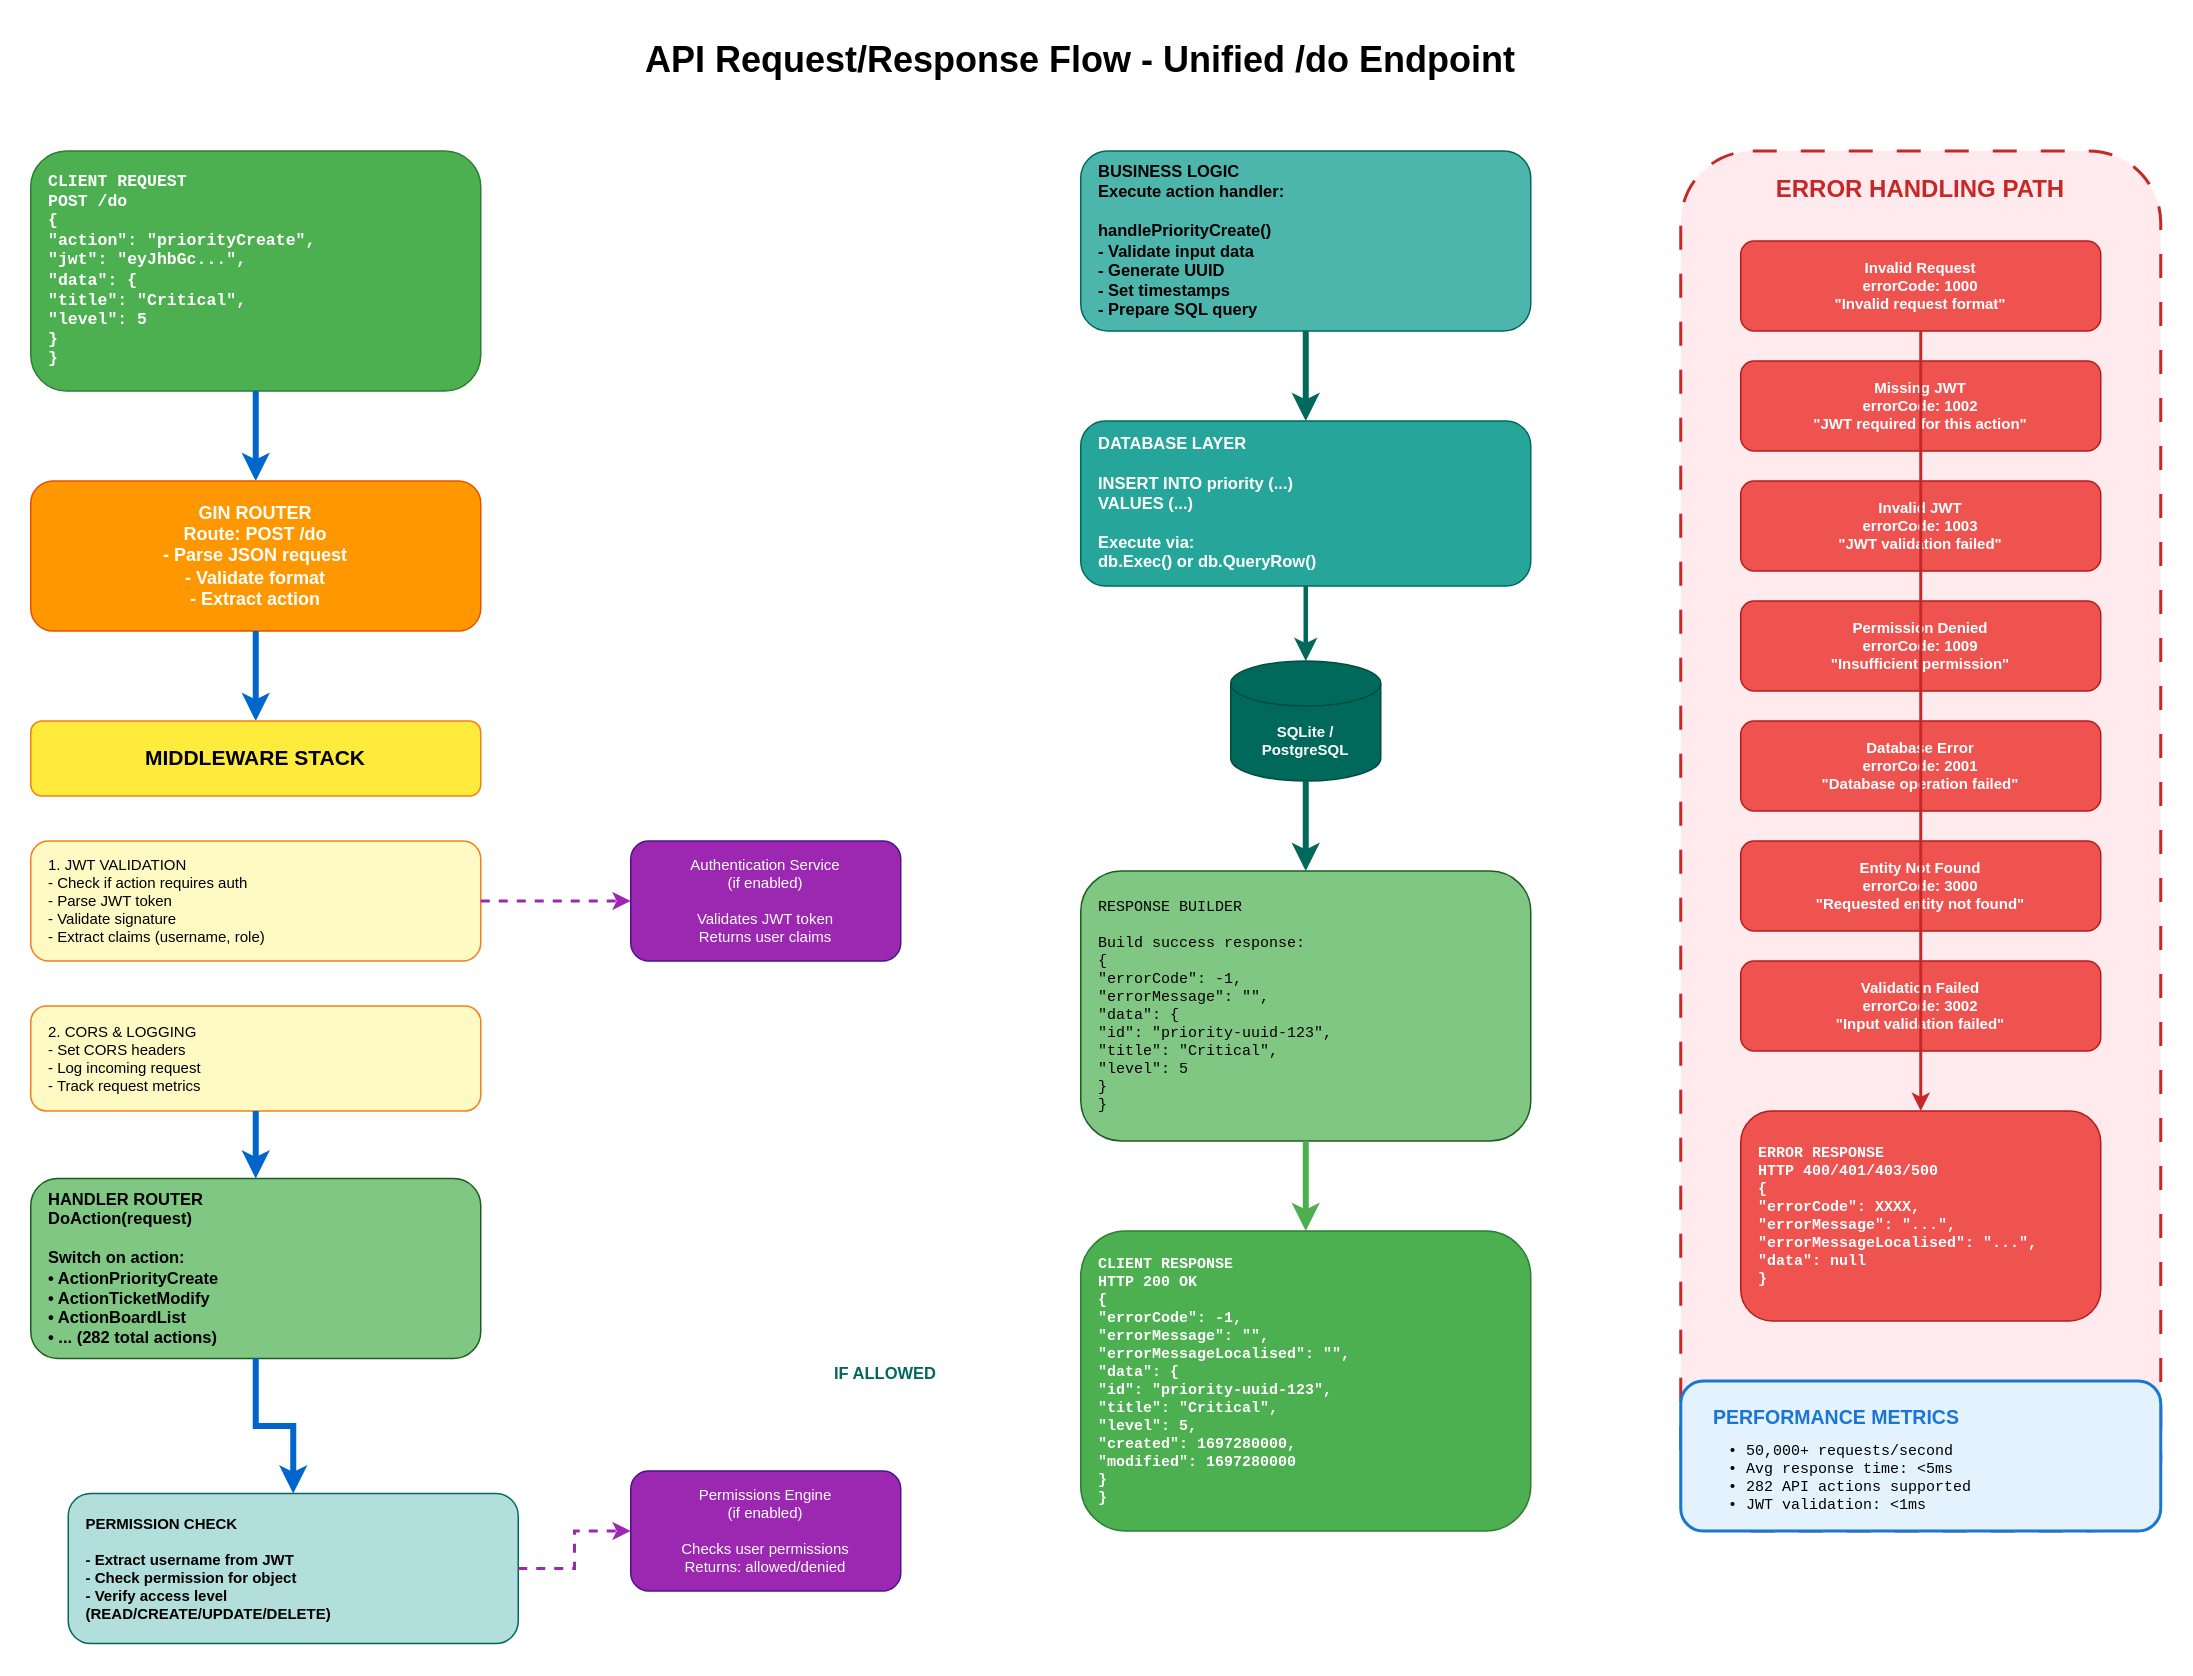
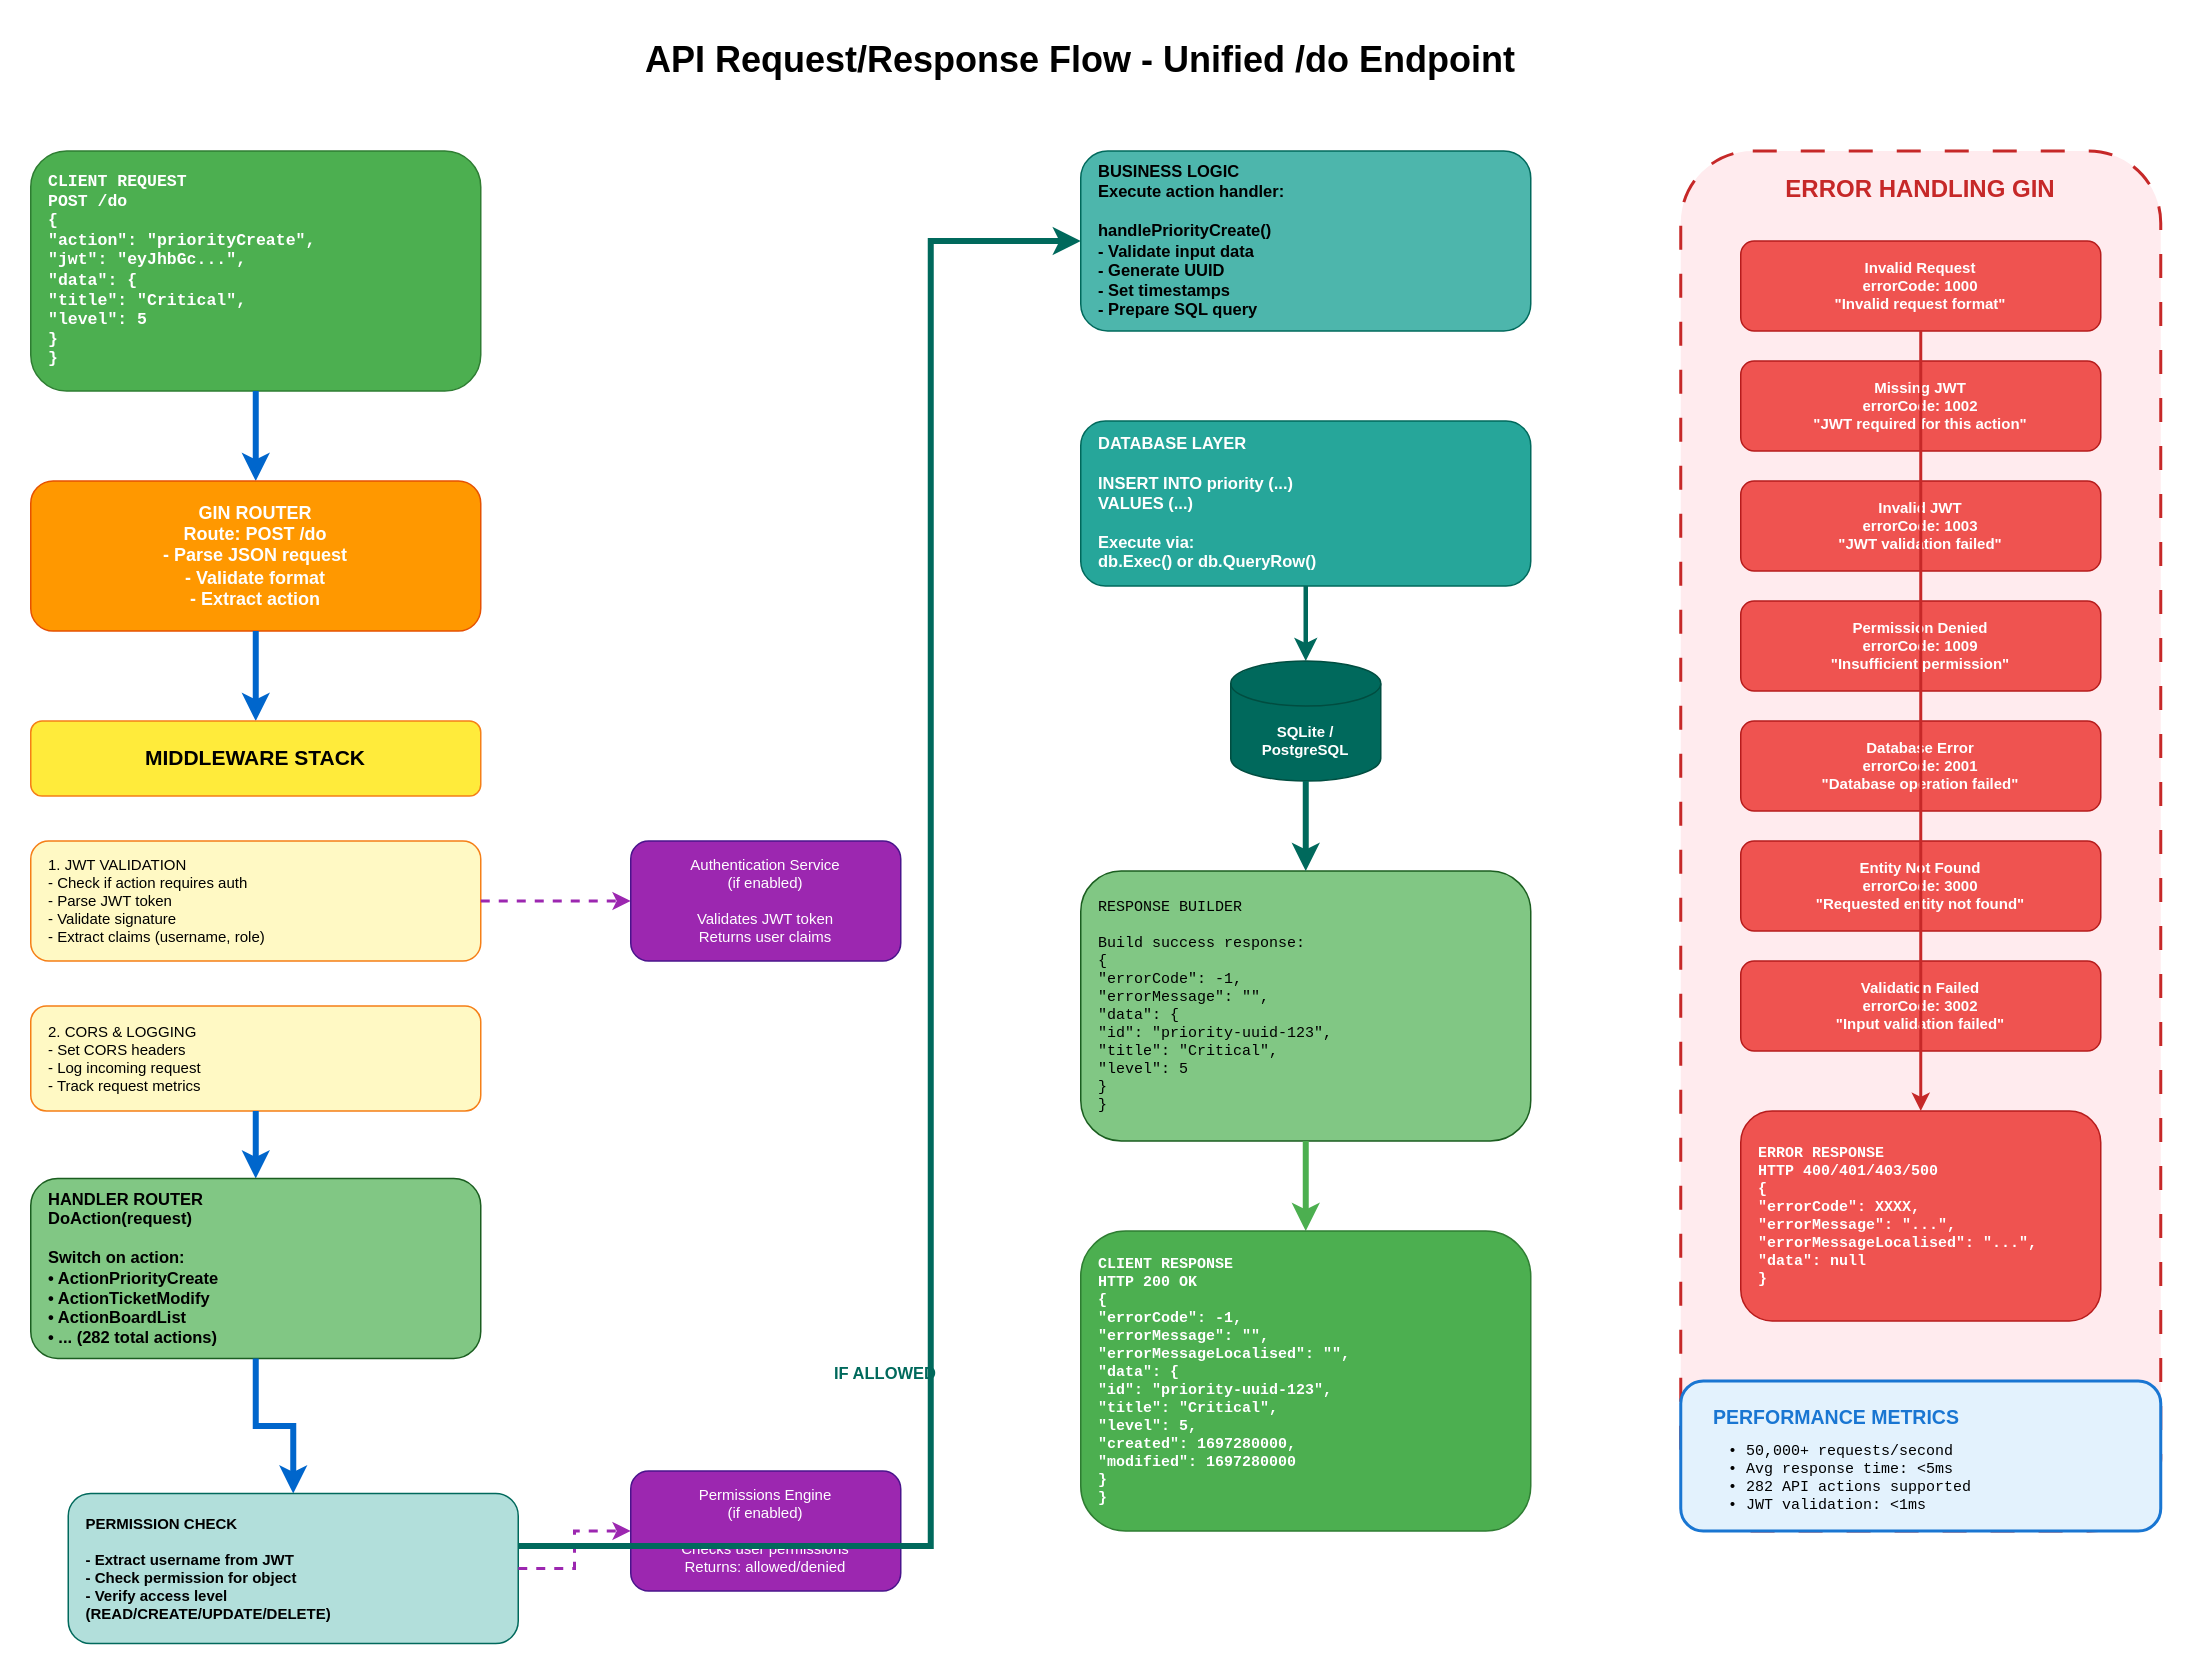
node "ERROR HANDLING PATH": label "ERROR HANDLING PATH" -> "ERROR HANDLING GIN"
edge "BUSINESS LOGIC Execute action handler: handlePriorityCreate() - Validate input data - Generate UUID - Set timestamps - Prepare SQL query" -> "DATABASE LAYER INSERT INTO priority (...) VALUES (...) Execute via: db.Exec() or db.QueryRow()": removed
edge "PERMISSION CHECK - Extract username from JWT - Check permission for object - Verify access level (READ/CREATE/UPDATE/DELETE)" -> "BUSINESS LOGIC Execute action handler: handlePriorityCreate() - Validate input data - Generate UUID - Set timestamps - Prepare SQL query": added
